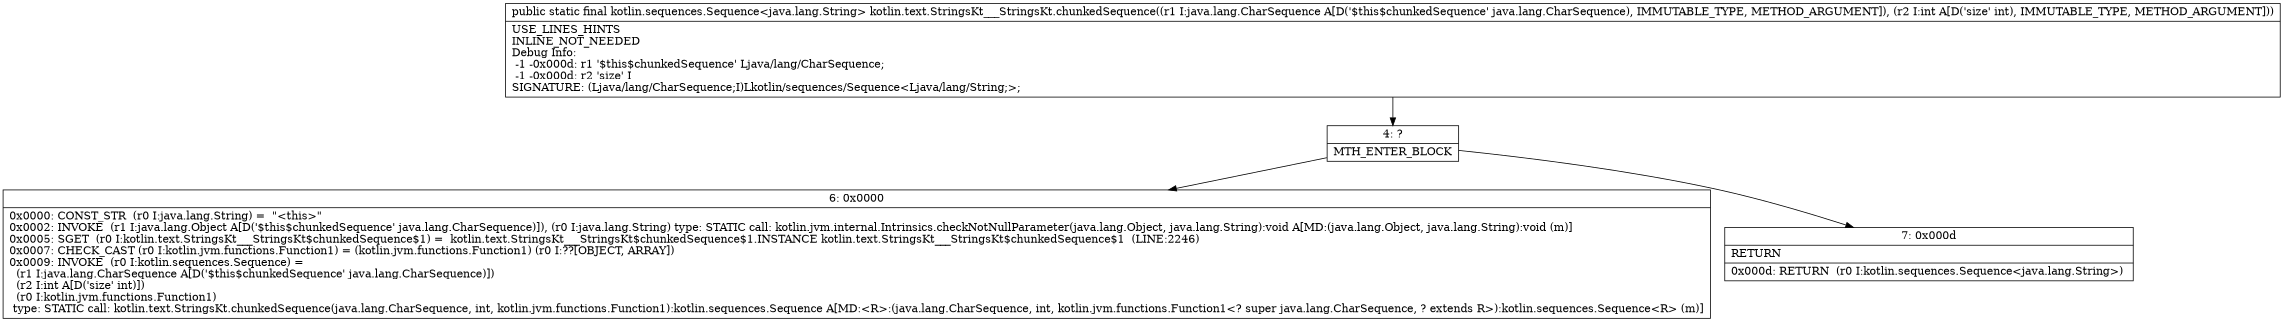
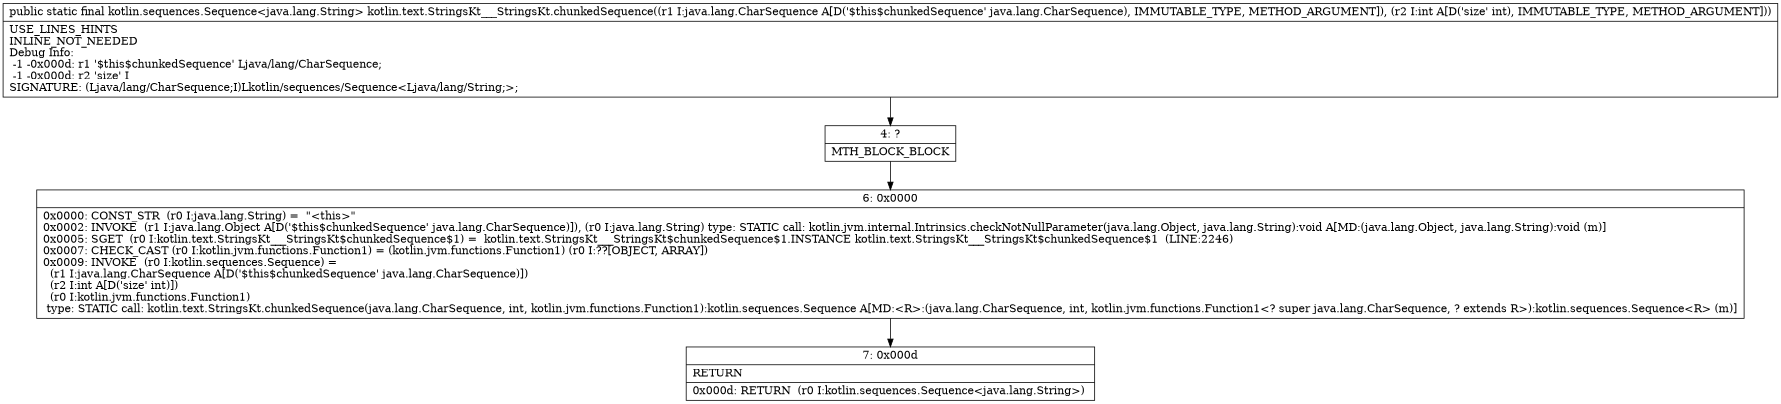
node "4: ?": text "MTH_ENTER_BLOCK" -> "MTH_BLOCK_BLOCK"
edge "4: ?" -> "7: 0x000d": now "6: 0x0000" -> "7: 0x000d"
